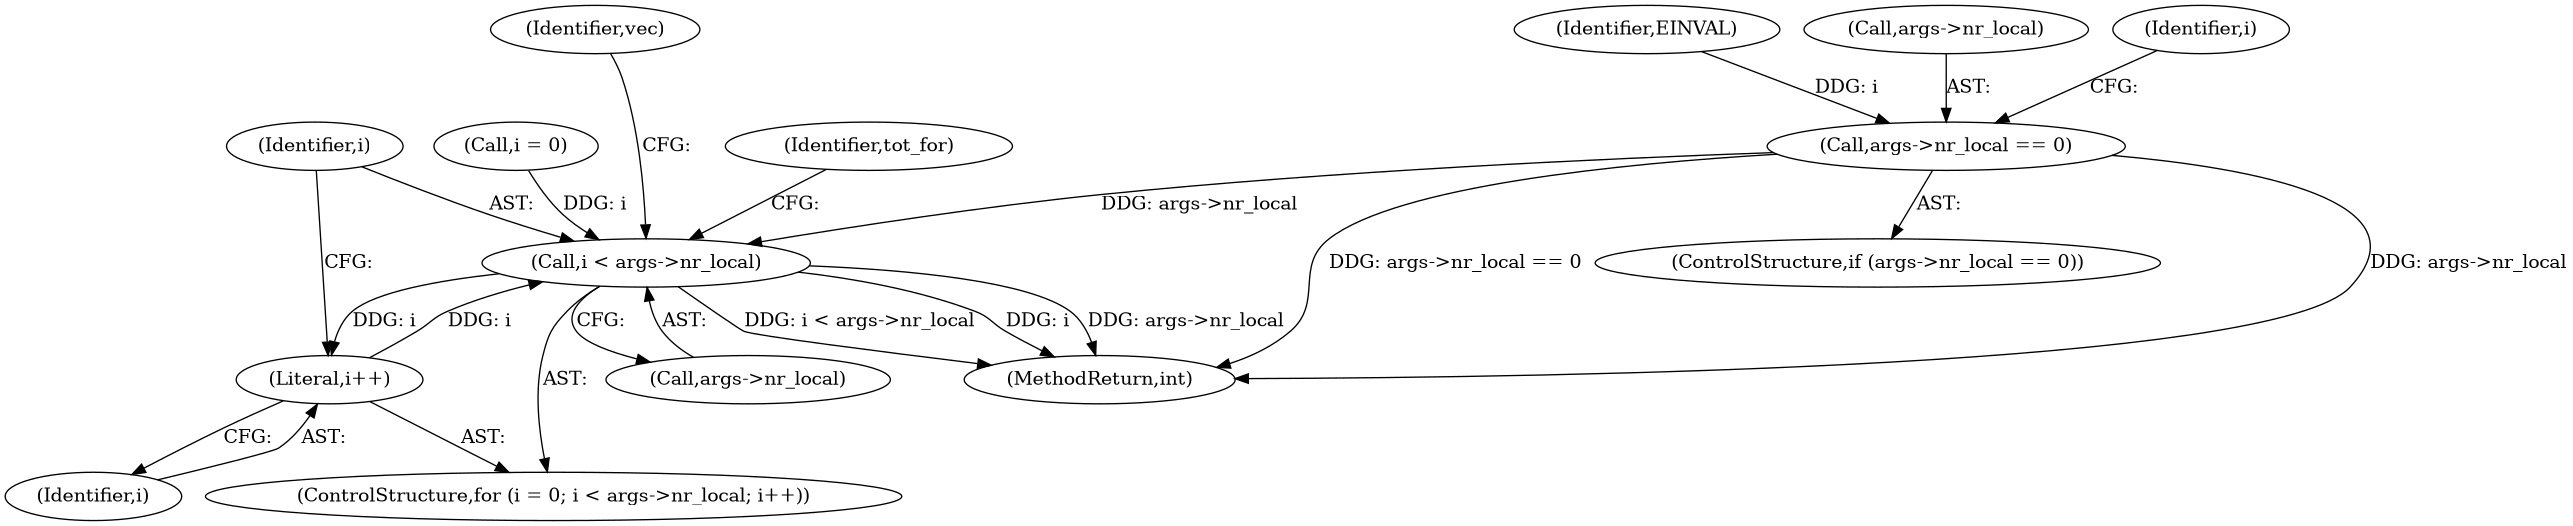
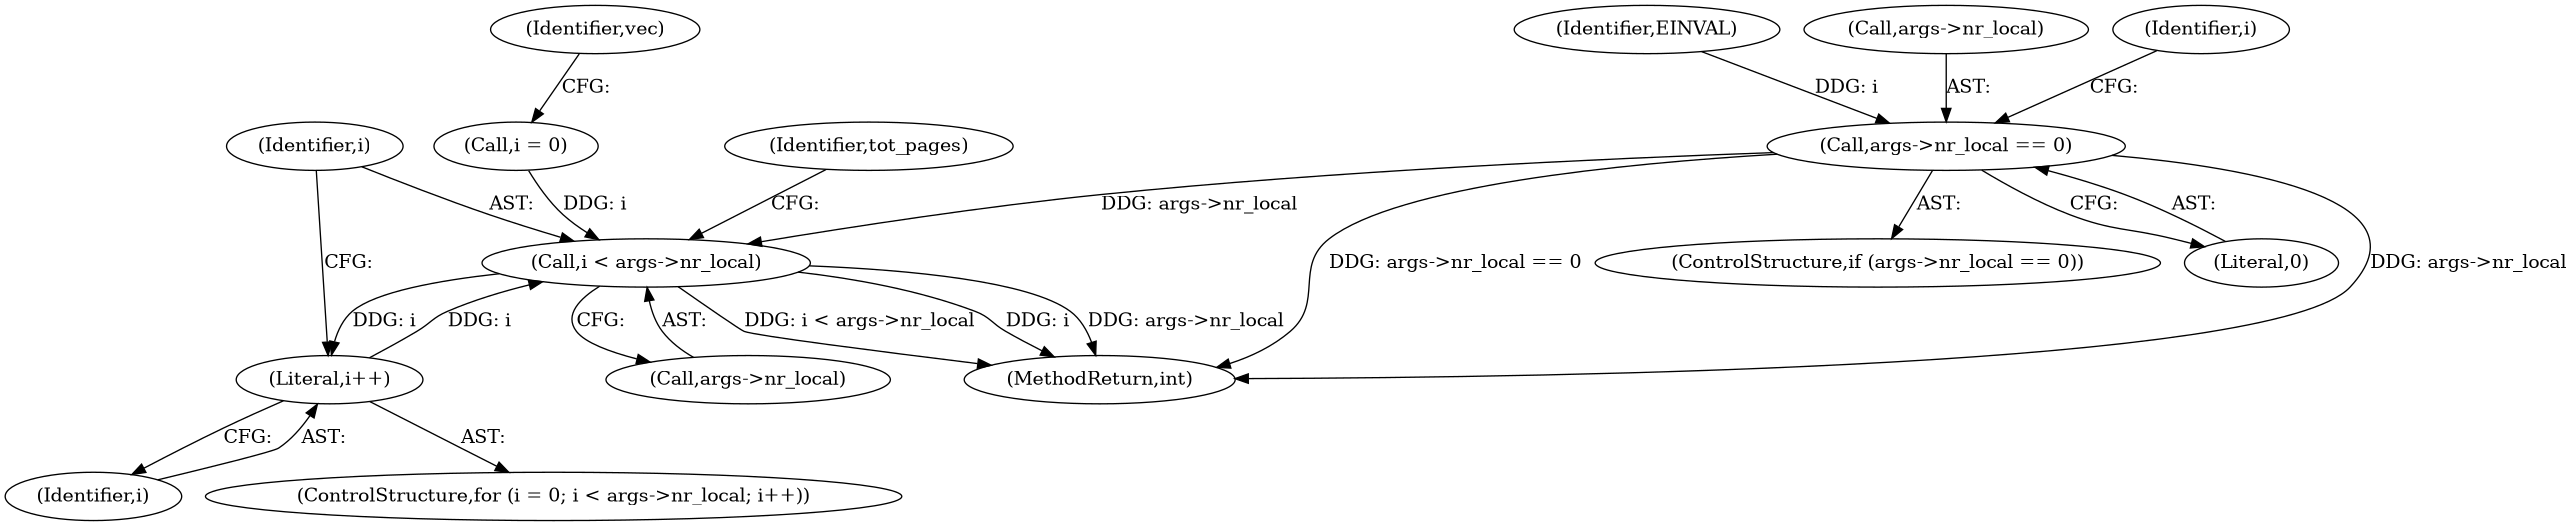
edge "(Identifier,vec)" -> "(Call,i < args->nr_local)": now "(Identifier,vec)" -> "(Call,i = 0)"
node "(Identifier,tot_for)": label "(Identifier,tot_for)" -> "(Identifier,tot_pages)"
node "(Literal,0)": added
edge "(Call,i < args->nr_local)" -> "(ControlStructure,for (i = 0; i < args->nr_local; i++))": removed, label "AST:"
